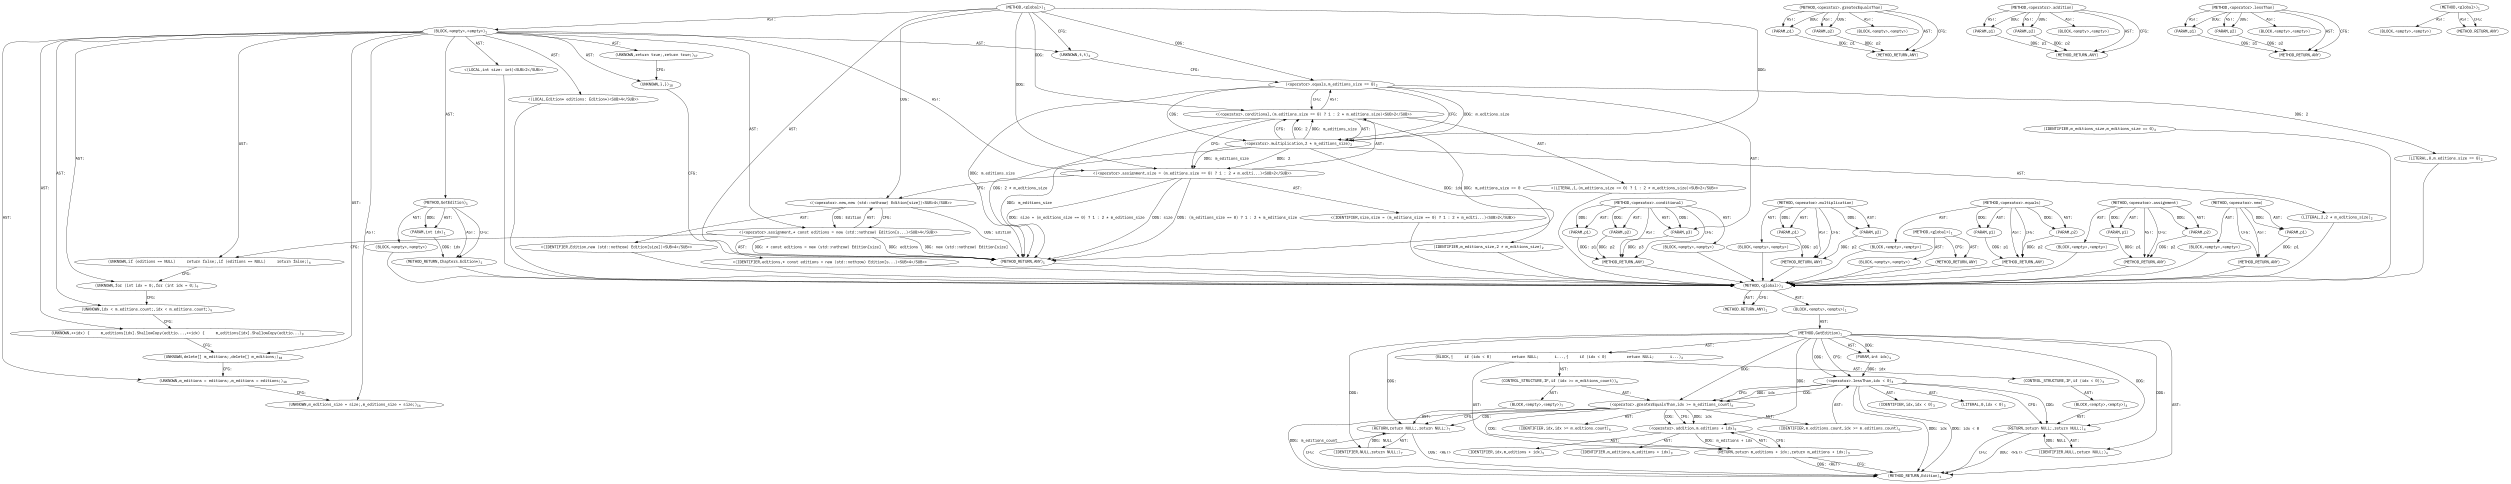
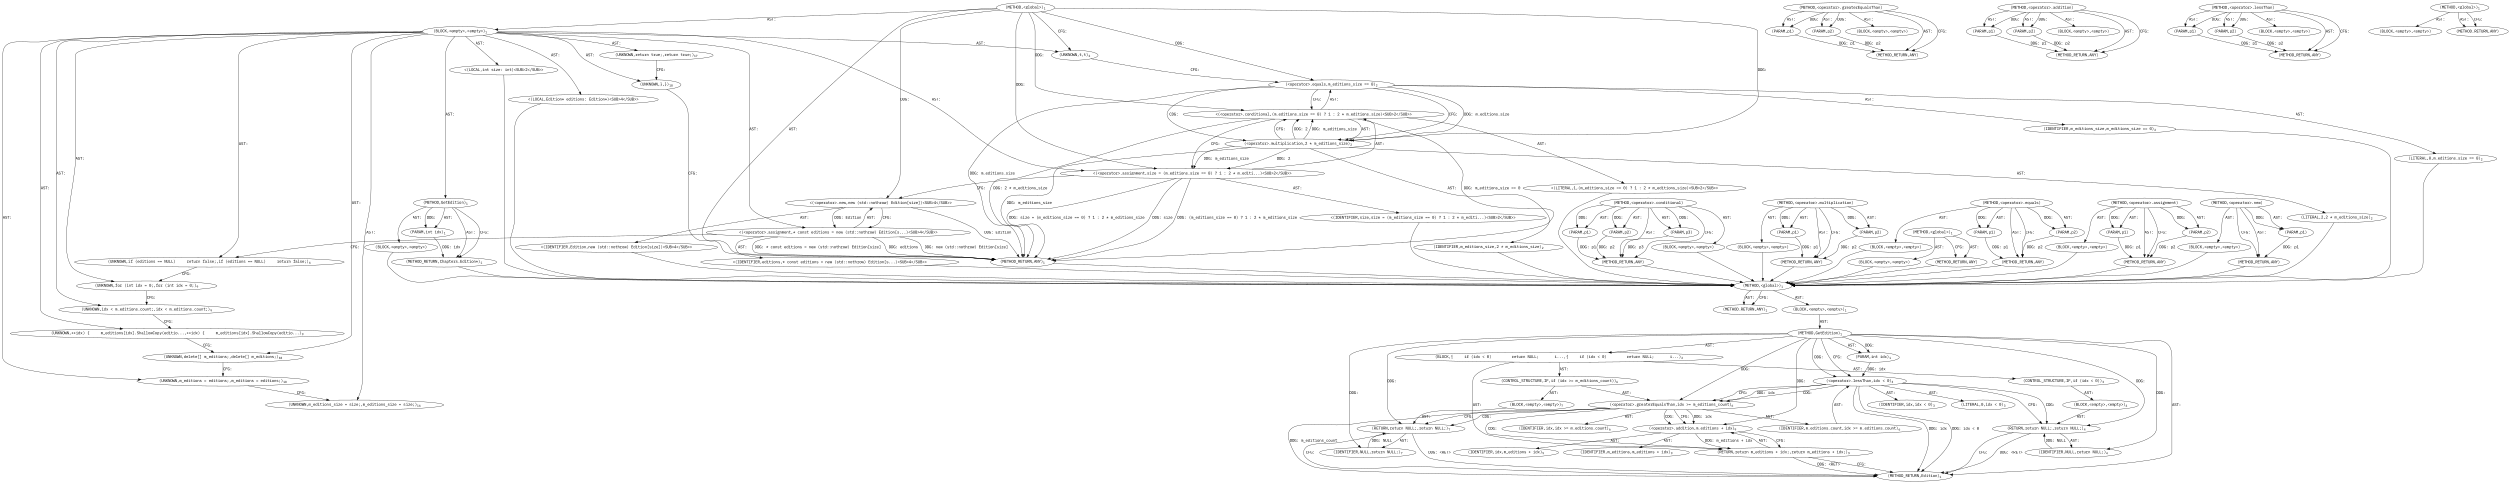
edge "(<operator>.equals,m_editions_size == 0)" -> "(PARAM,p3)": now "(<operator>.equals,m_editions_size == 0)" -> "(IDENTIFIER,m_editions_size,m_editions_size == 0)"
edge "(<operator>.equals,m_editions_size == 0)" -> "(LITERAL,0,m_editions_size == 0)": label "DDG: 2" -> "AST: "
edge "(<operator>.multiplication,2 * m_editions_size)" -> "(IDENTIFIER,m_editions_size,2 * m_editions_size)": label "DDG: idx" -> "AST: "
